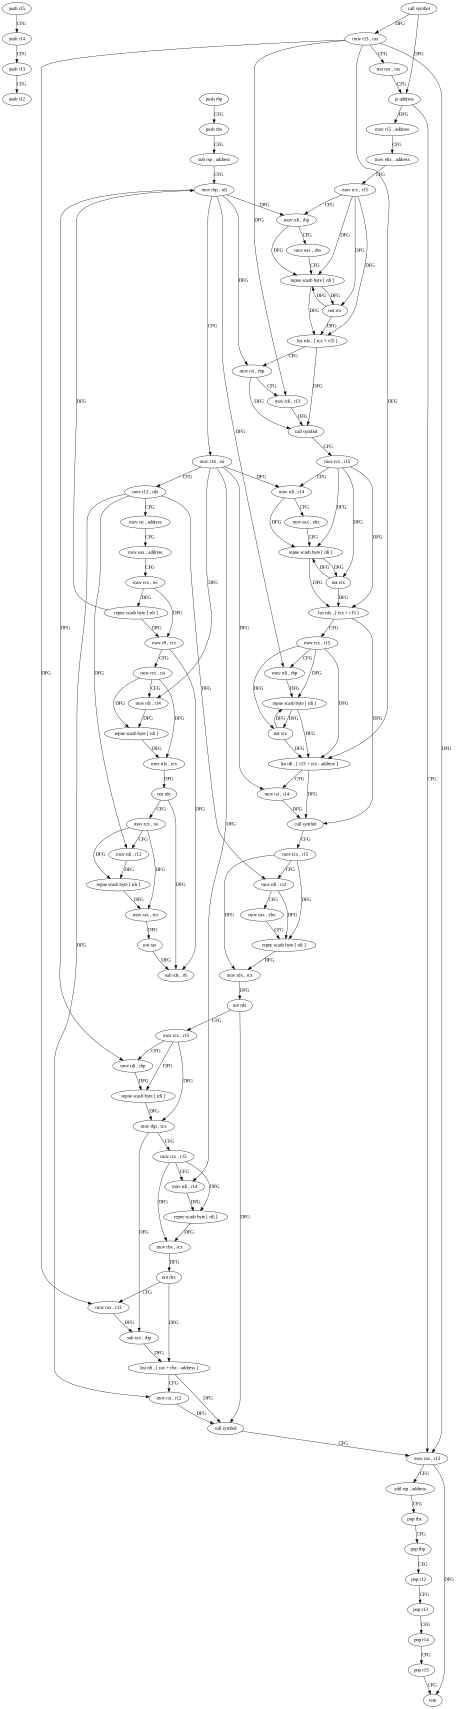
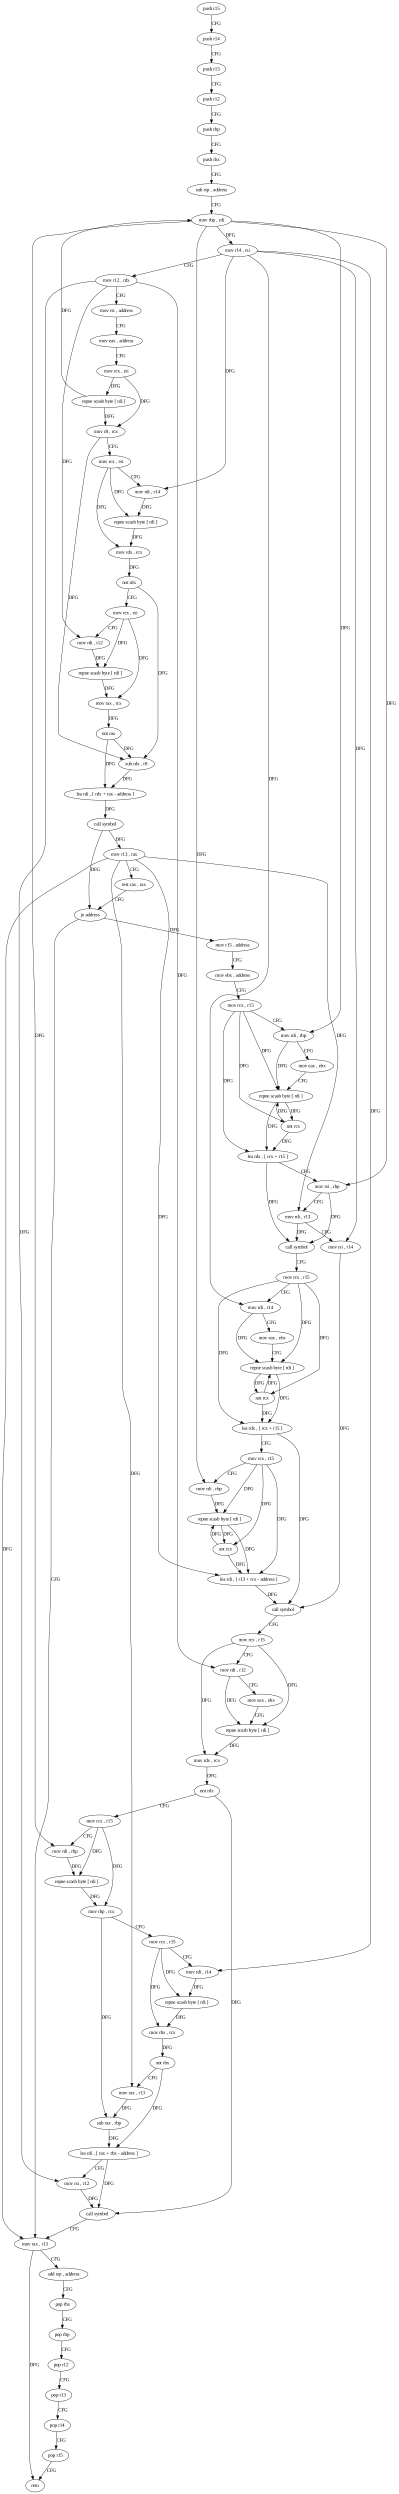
edge "push r12" -> "push rbp": added, label "CFG"
edge "mov rbp , rdi" -> "mov r14 , rsi": label "CFG" -> "DFG"
edge "lea rdi , [ r13 + rcx - address ]" -> "mov rsi , r14": now "mov rdi , r13" -> "mov rsi , r14"
node "lea rdi , [ rdx + rax - address ]": added
